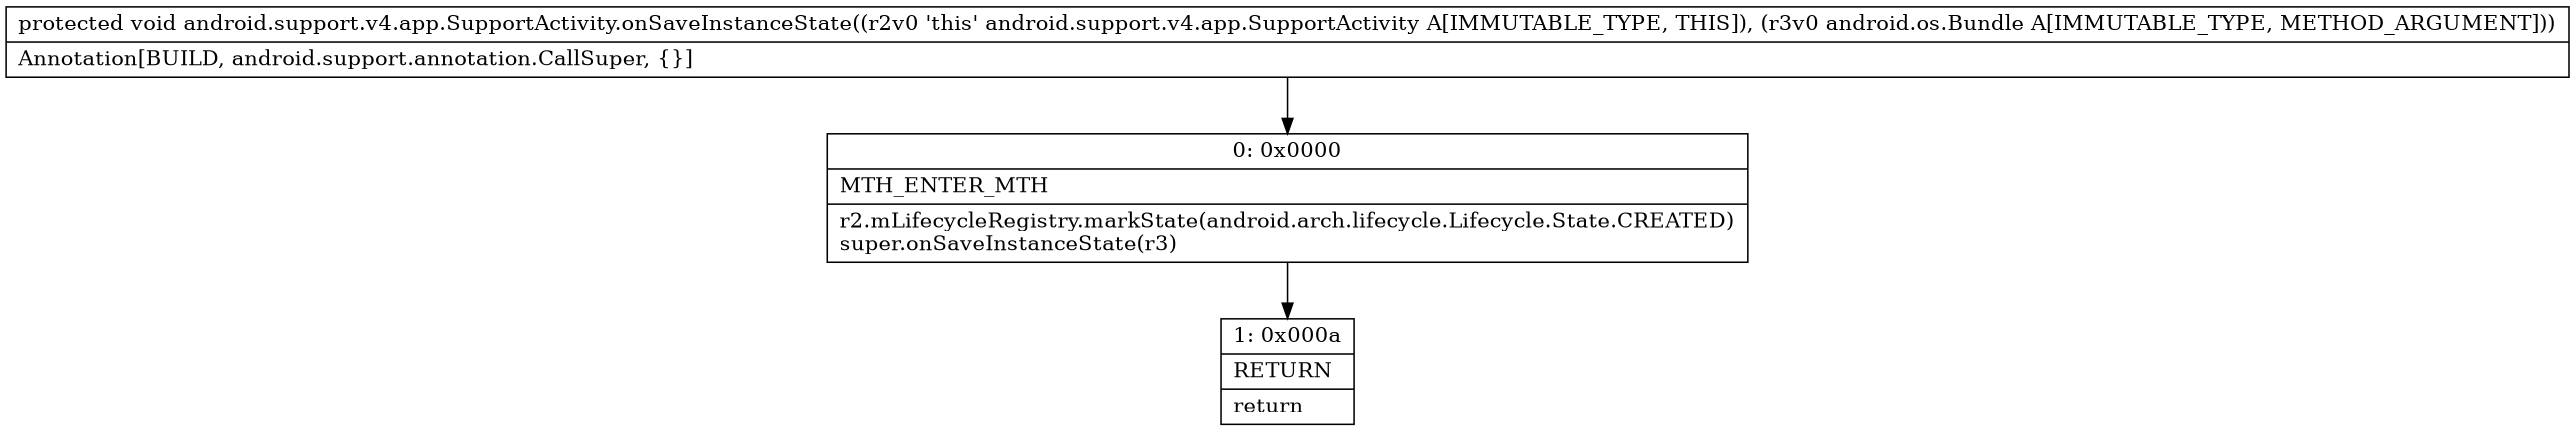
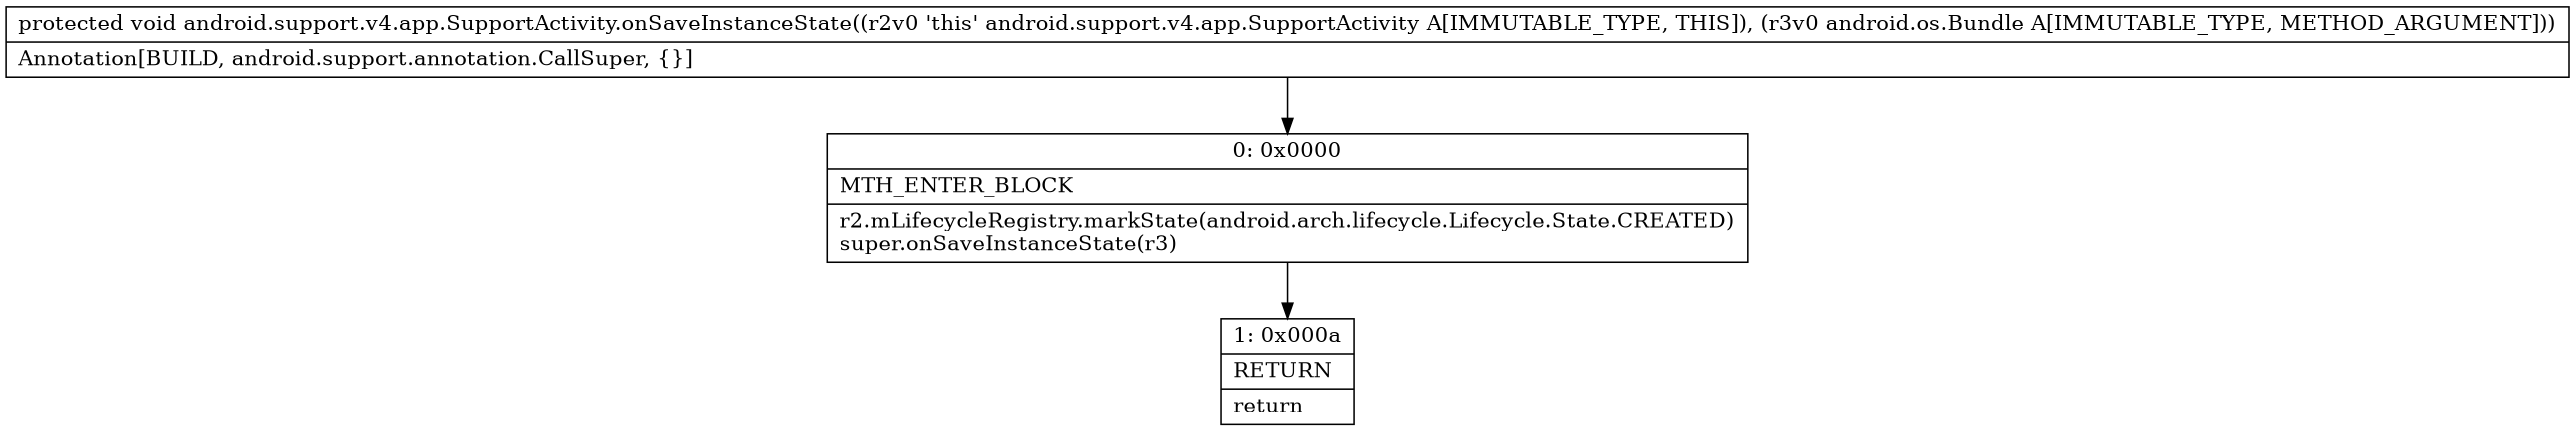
node "0: 0x0000": text "MTH_ENTER_MTH" -> "MTH_ENTER_BLOCK"
